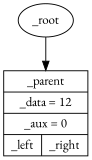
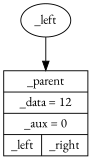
node "_root": label "_root" -> "_left"
